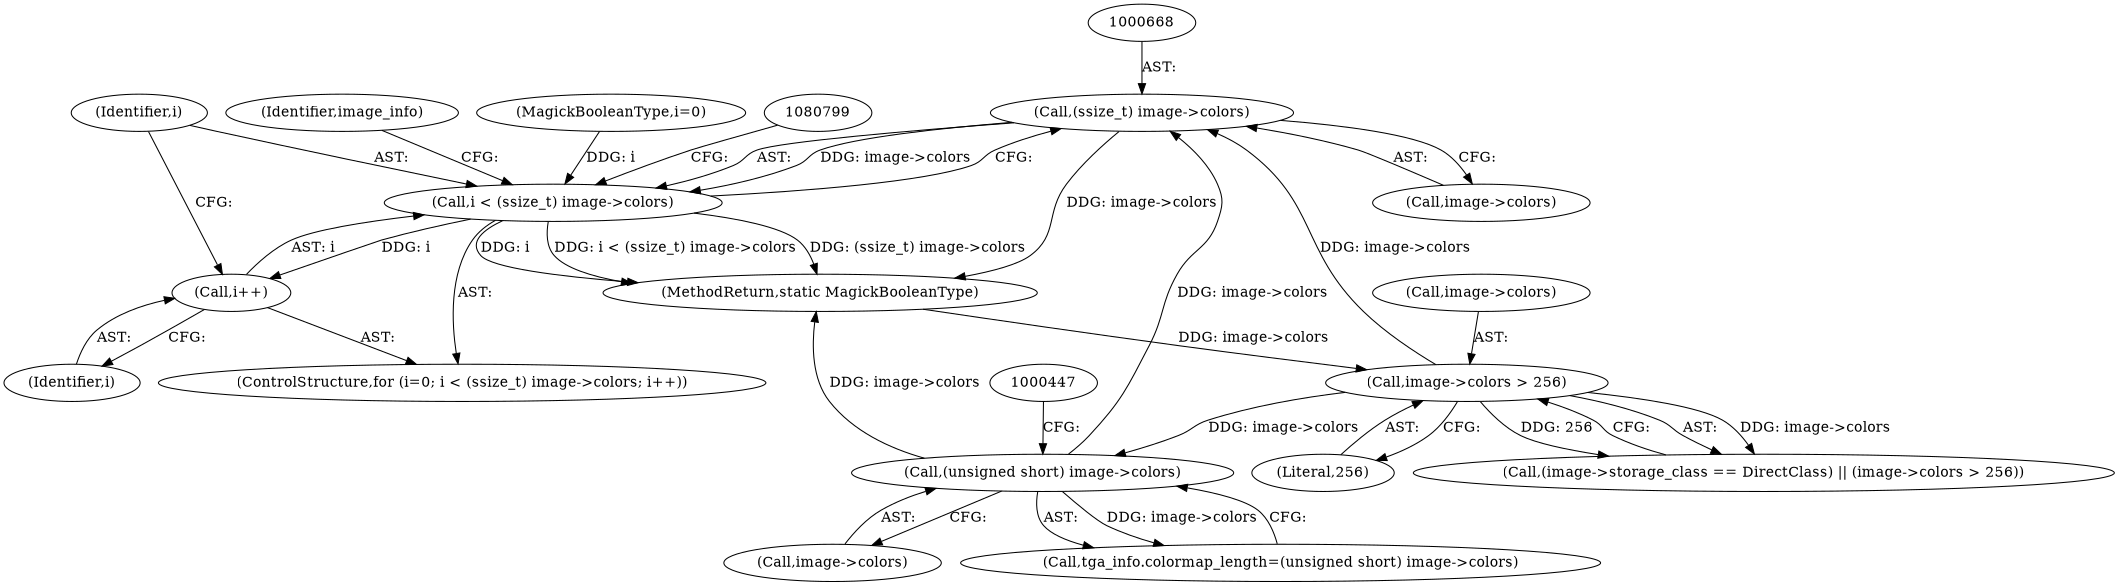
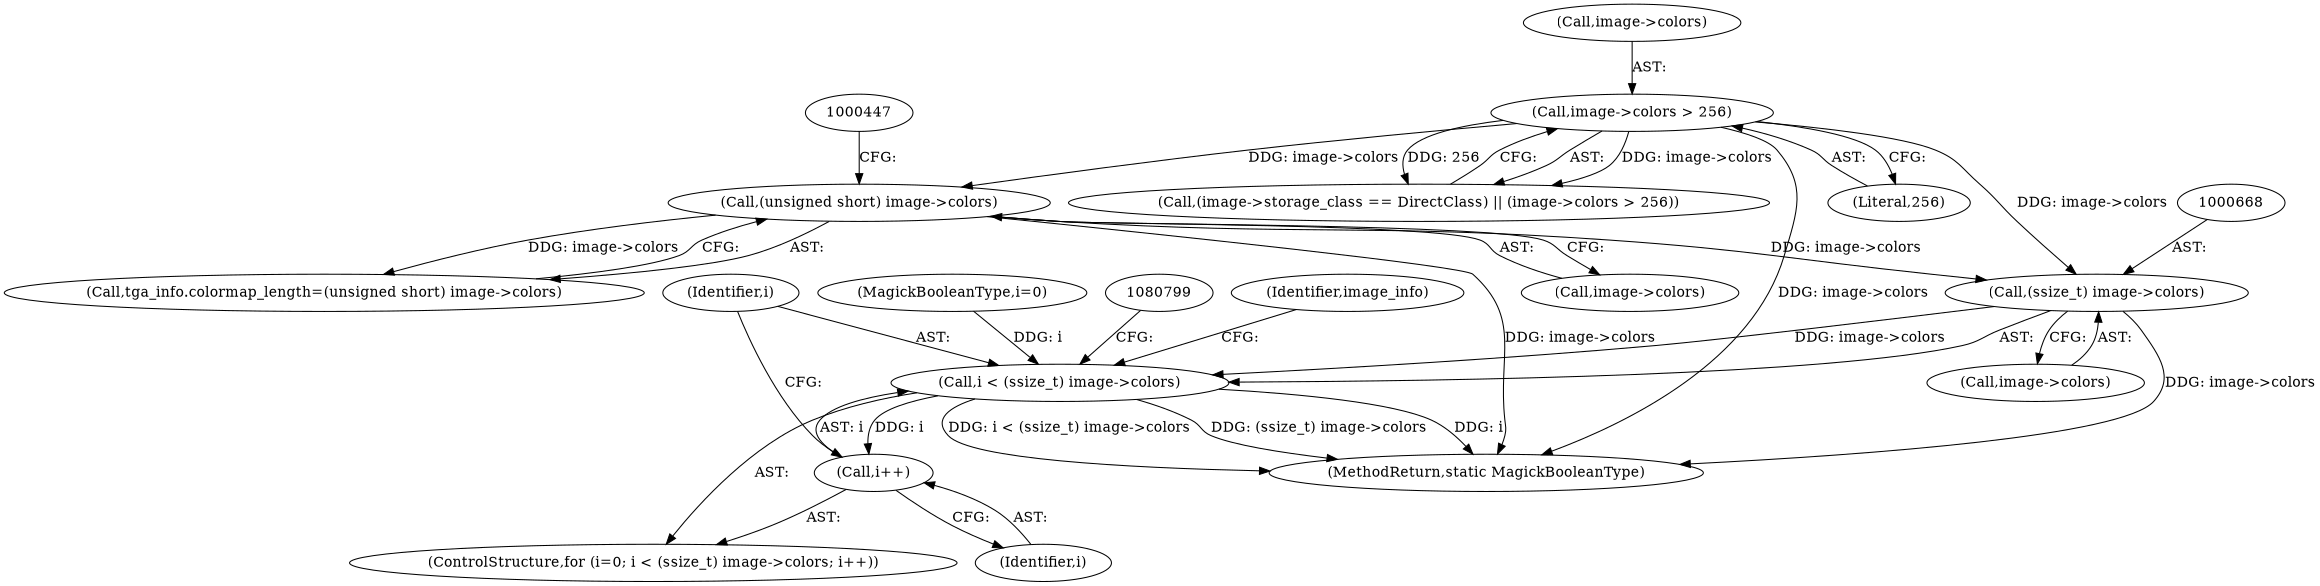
edge "(Call,i < (ssize_t) image->colors)" -> "(Call,(ssize_t) image->colors)": removed, label "CFG:"
edge "(MethodReturn,static MagickBooleanType)" -> "(Call,image->colors > 256)": reversed
